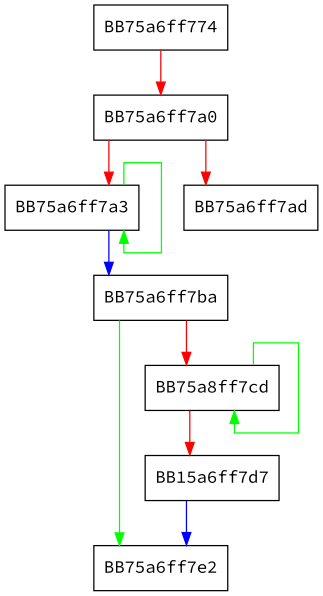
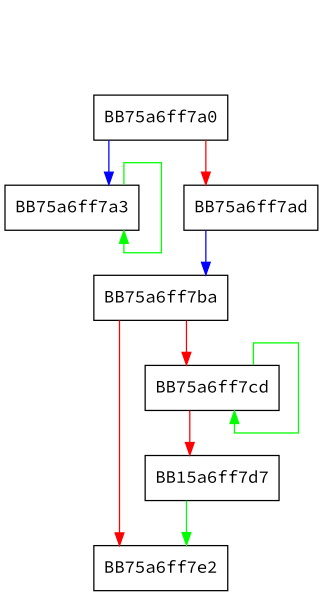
node "BB75a6ff774": removed
edge "BB75a6ff7a0" -> "BB75a6ff7a3": color red -> blue
edge "BB75a6ff7a3" -> "BB75a6ff7ba": now "BB75a6ff7ad" -> "BB75a6ff7ba"
node "BB75a8ff7cd": label "BB75a8ff7cd" -> "BB75a6ff7cd"
edge "BB75a6ff7ba" -> "BB75a6ff7e2": color green -> red
edge "BB15a6ff7d7" -> "BB75a6ff7e2": color blue -> green
